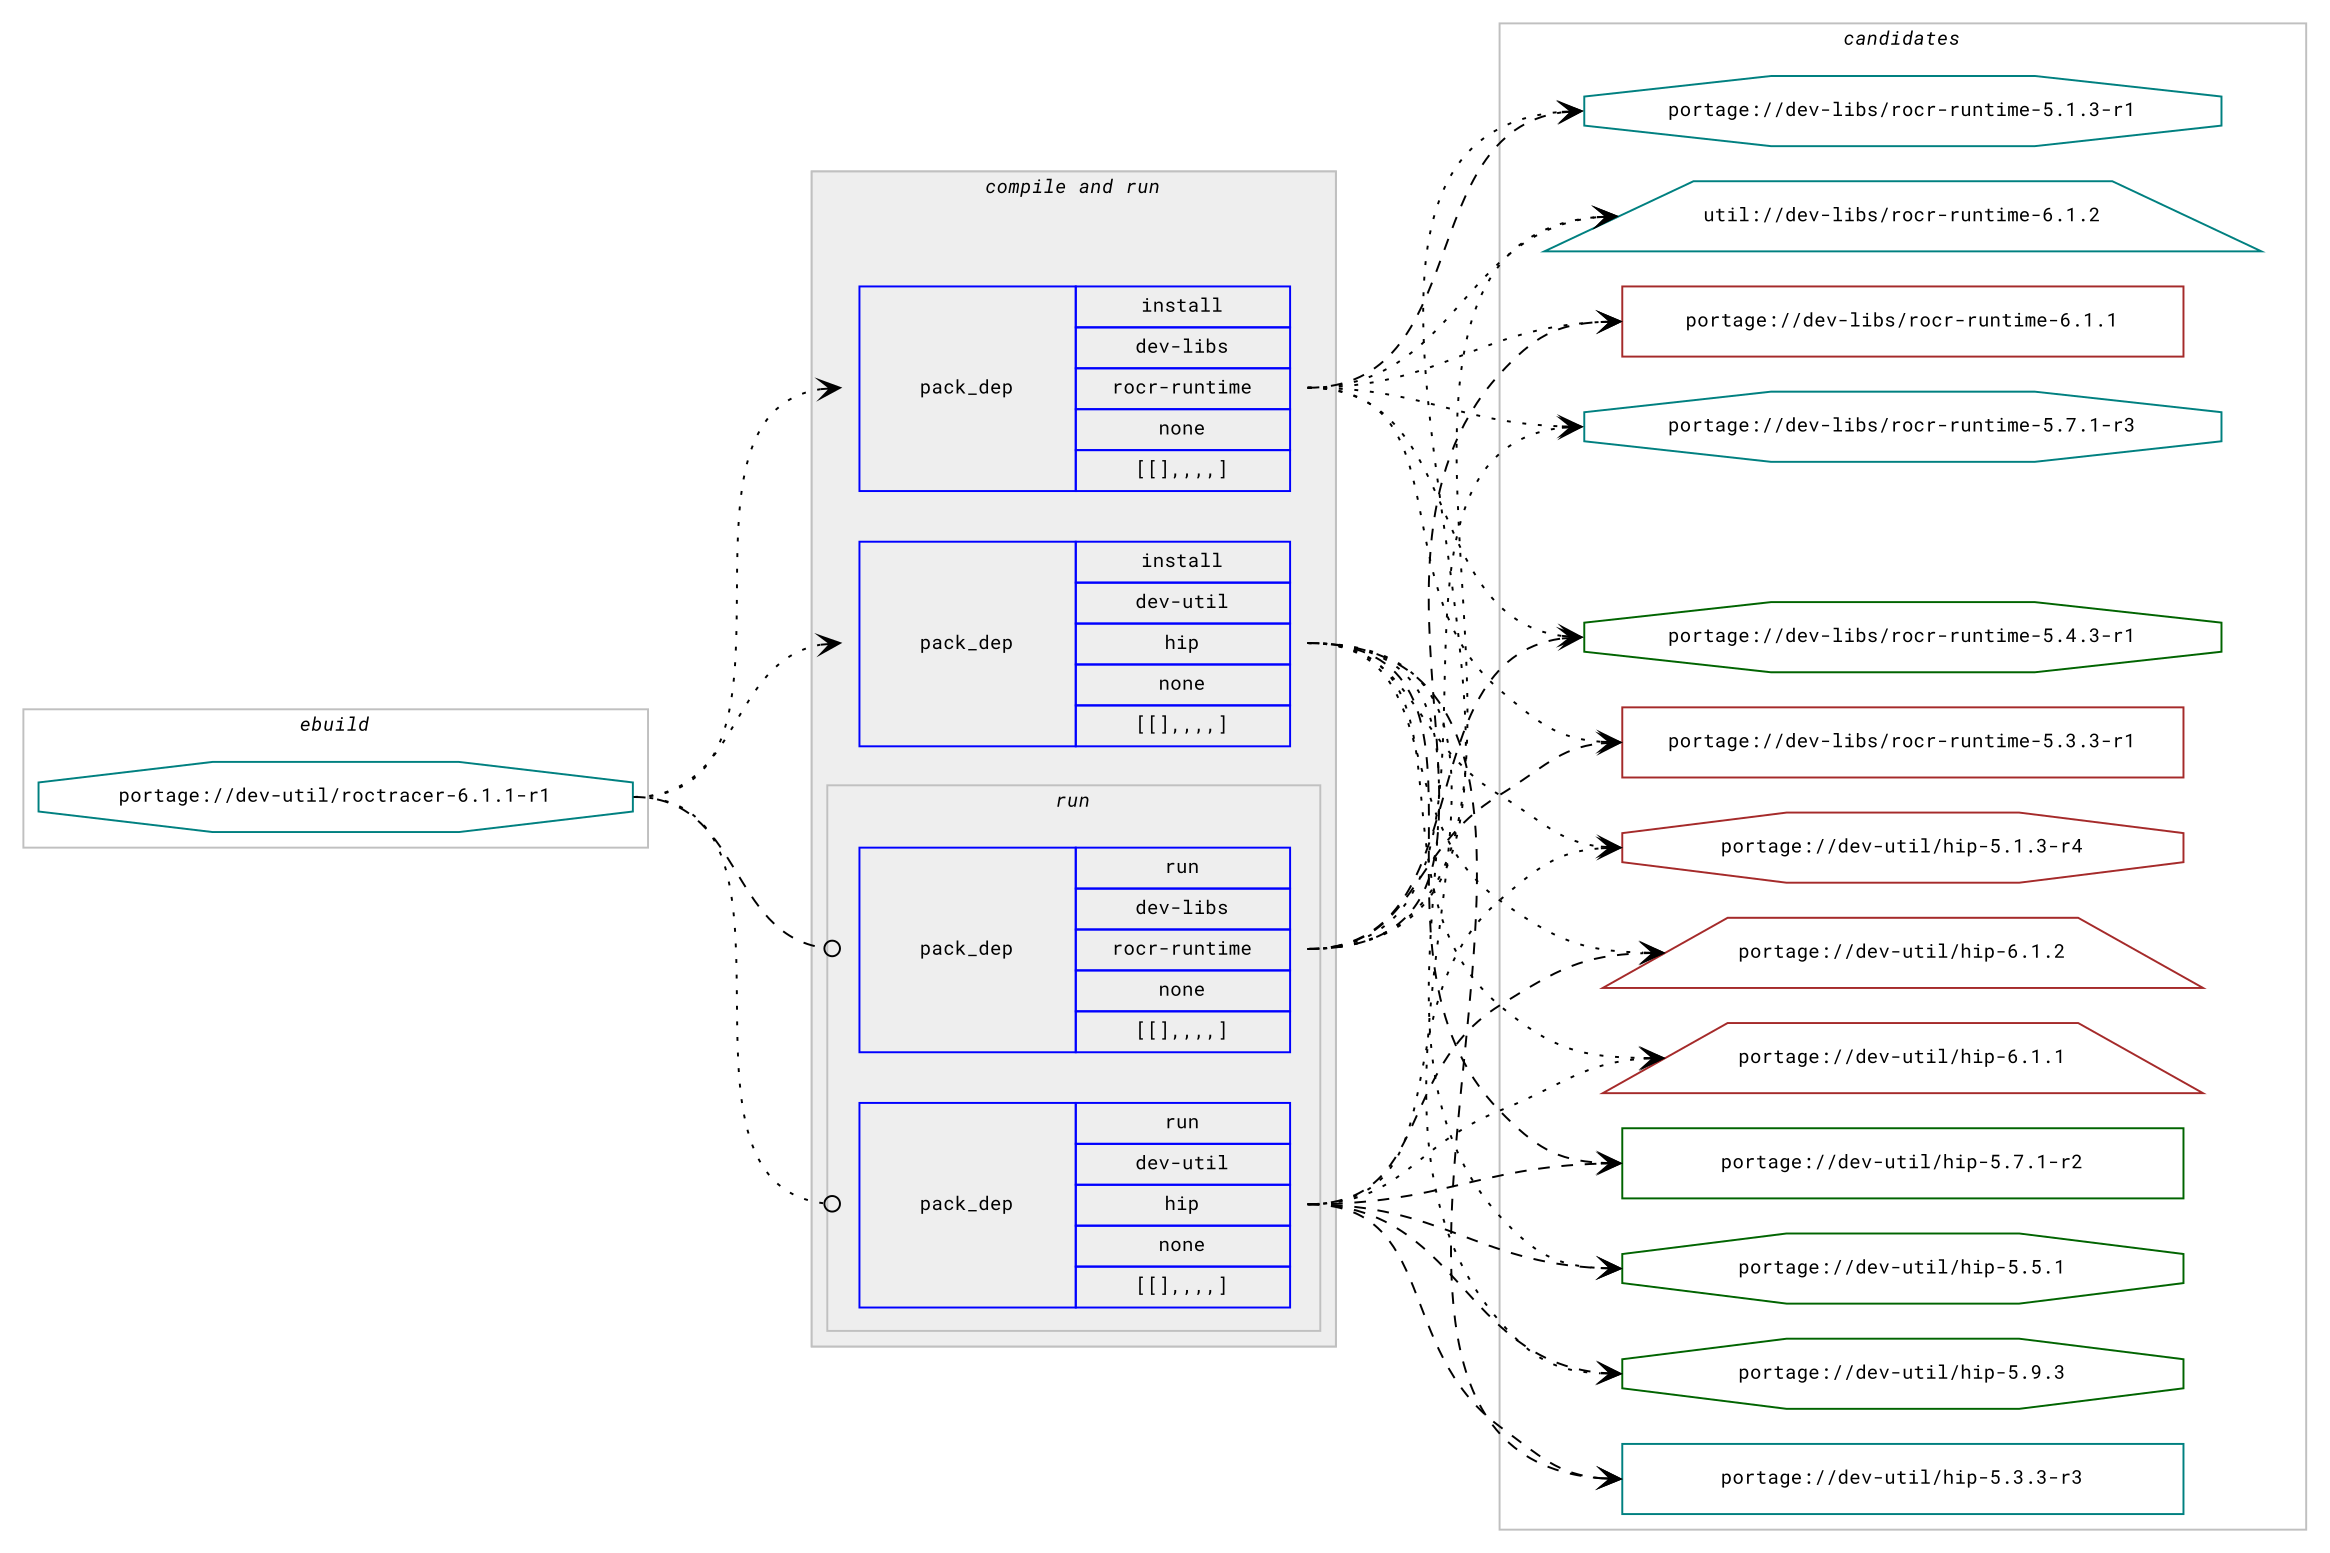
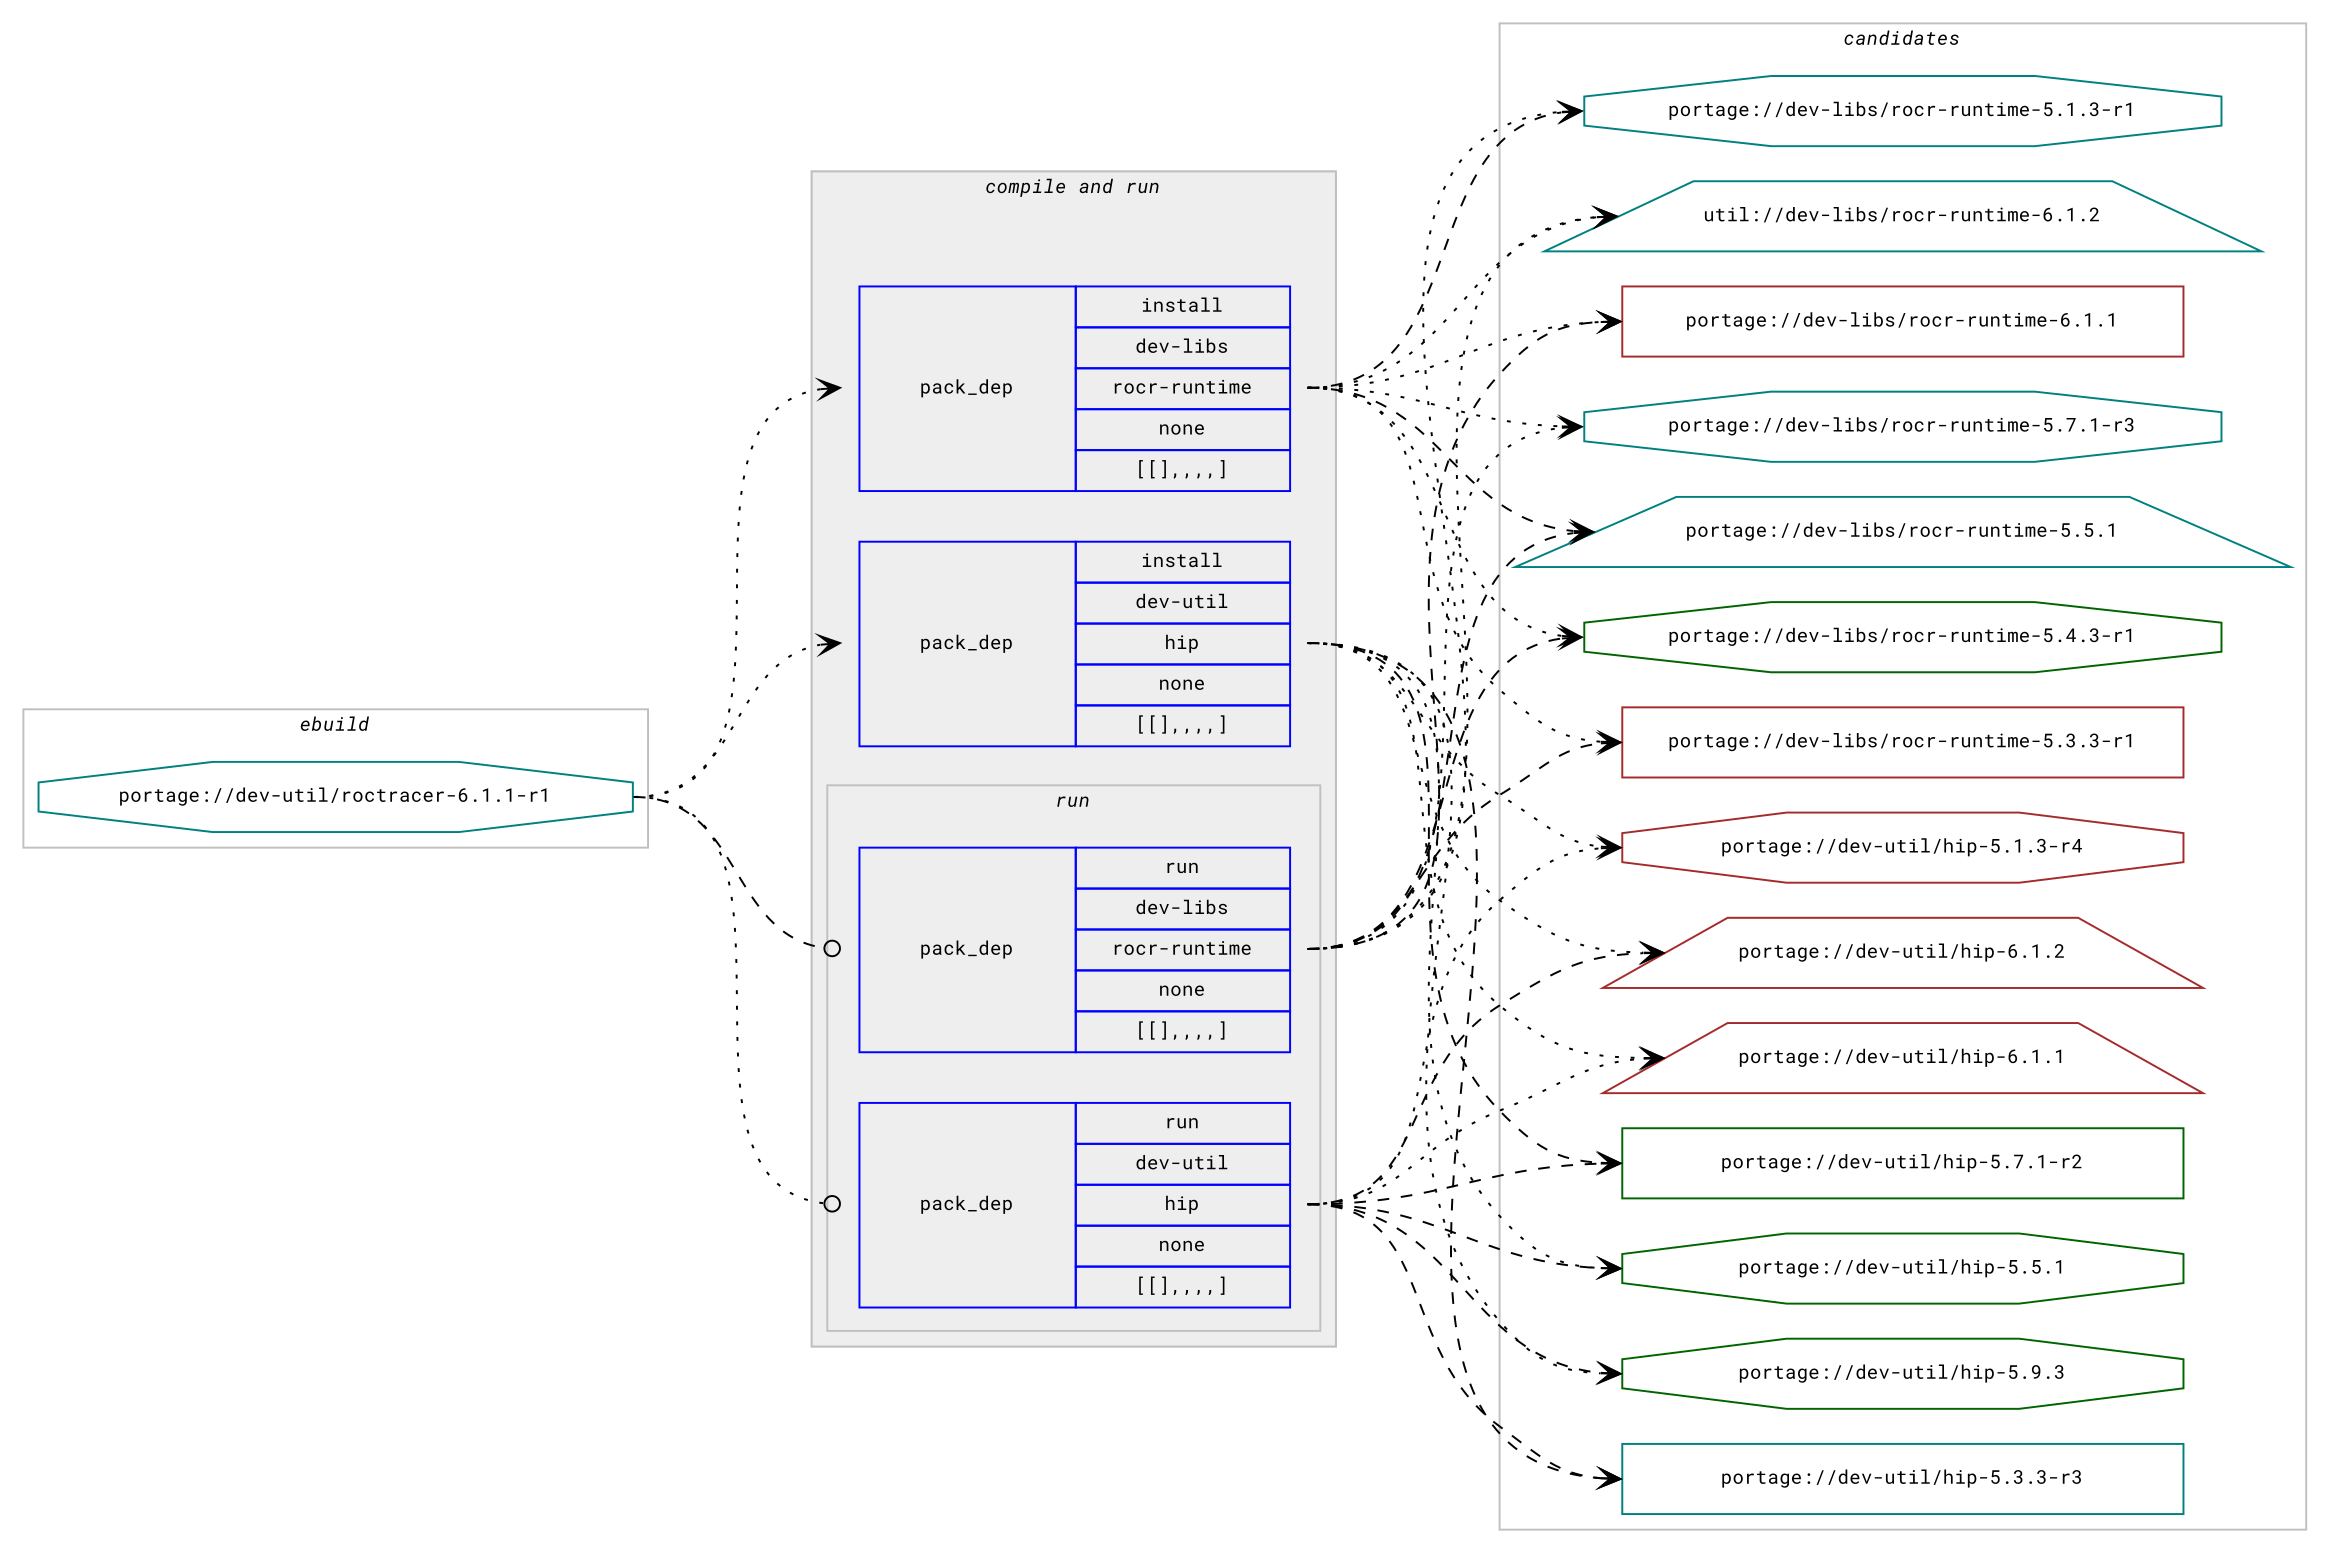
node "portage://dev-libs/rocr-runtime-5.5.1": added
